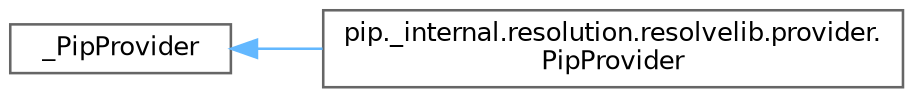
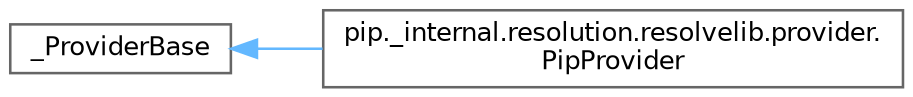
node "_PipProvider": label "_PipProvider" -> "_ProviderBase"
